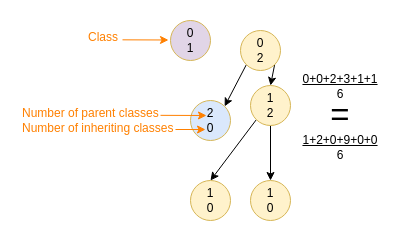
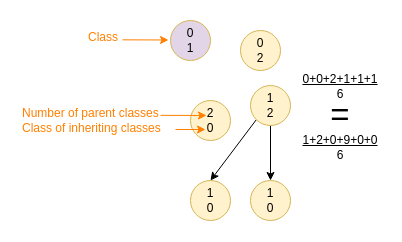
edge "0 2" -> "1 2": removed
node "0+0+2+3+1+1": label "0+0+2+3+1+1" -> "0+0+2+1+1+1"
edge "0 2" -> "2 0": removed
node "Number of parent classes Number of inheriting classes": label "Number of parent classes Number of inheriting classes" -> "Number of parent classes Class of inheriting classes"
node "2 0": fillcolor #dae8fc -> #fff2cc
